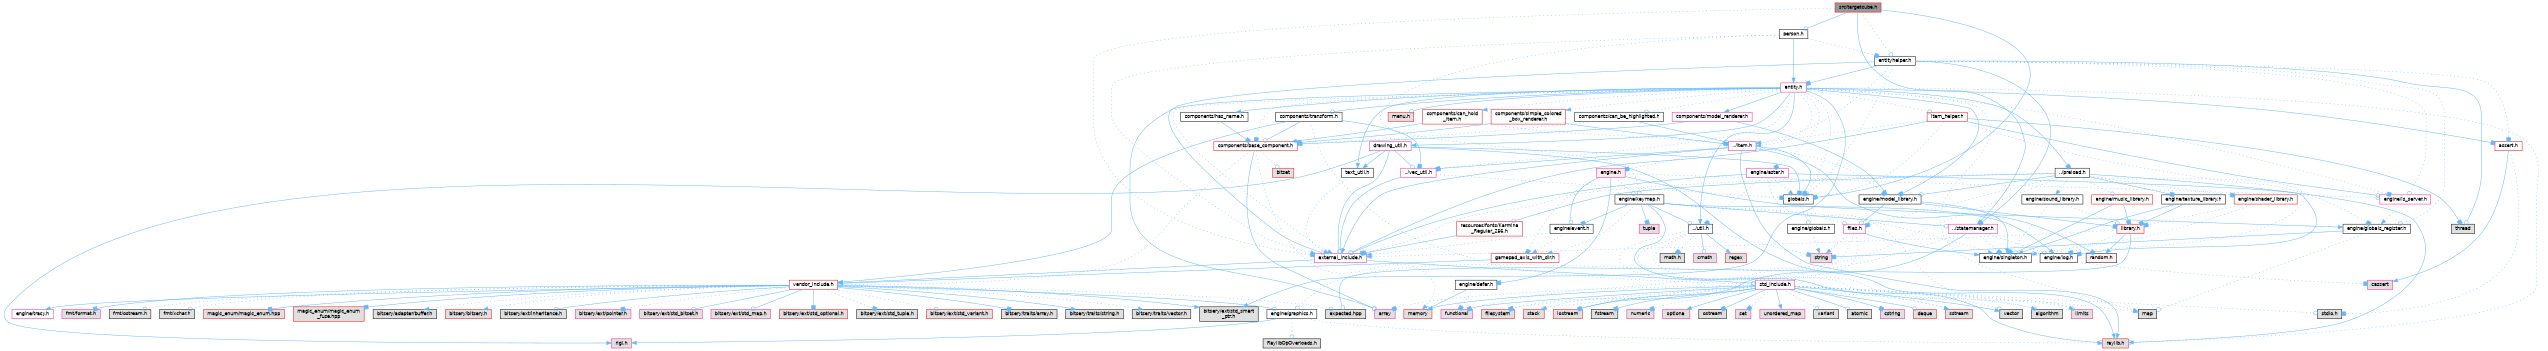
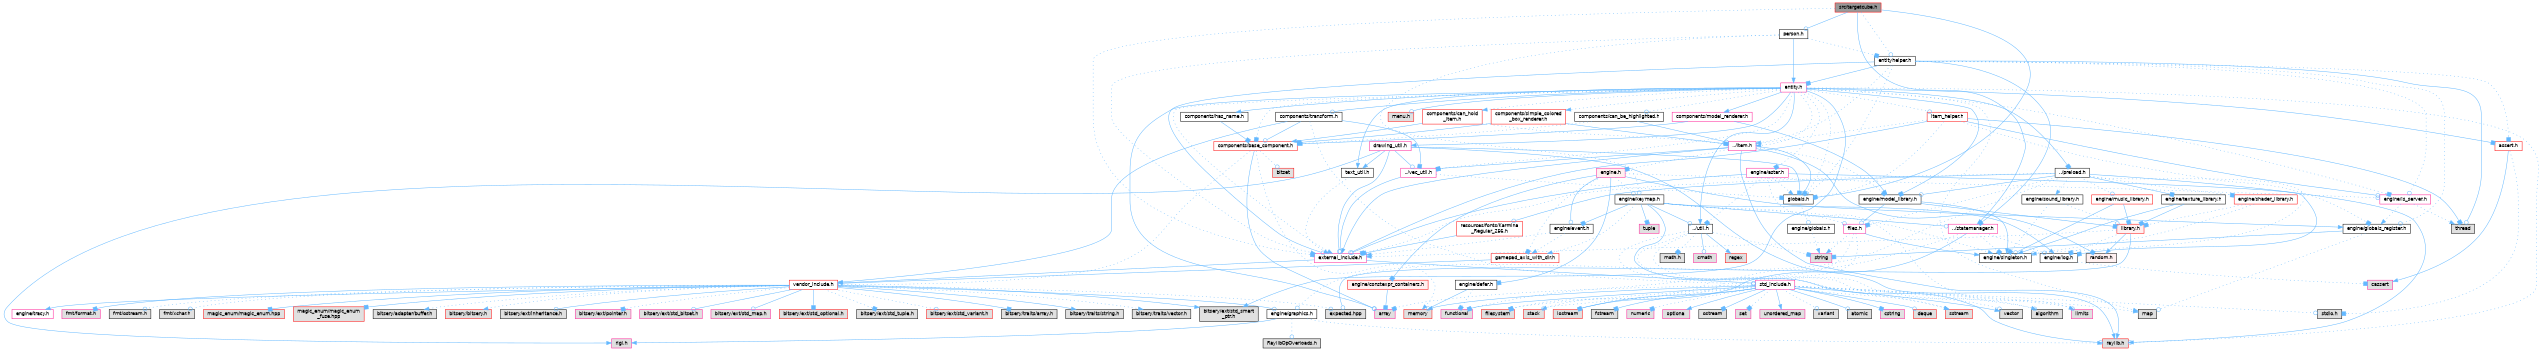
edge "engine/is_server.h" -> "thread": added
node "engine/constexpr_containers.h": added
